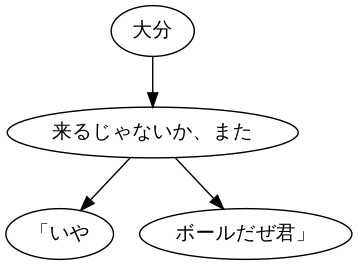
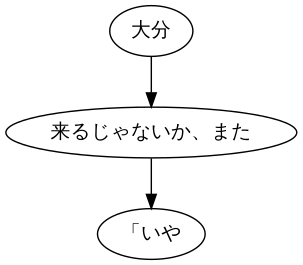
node "ボールだぜ君」": removed
